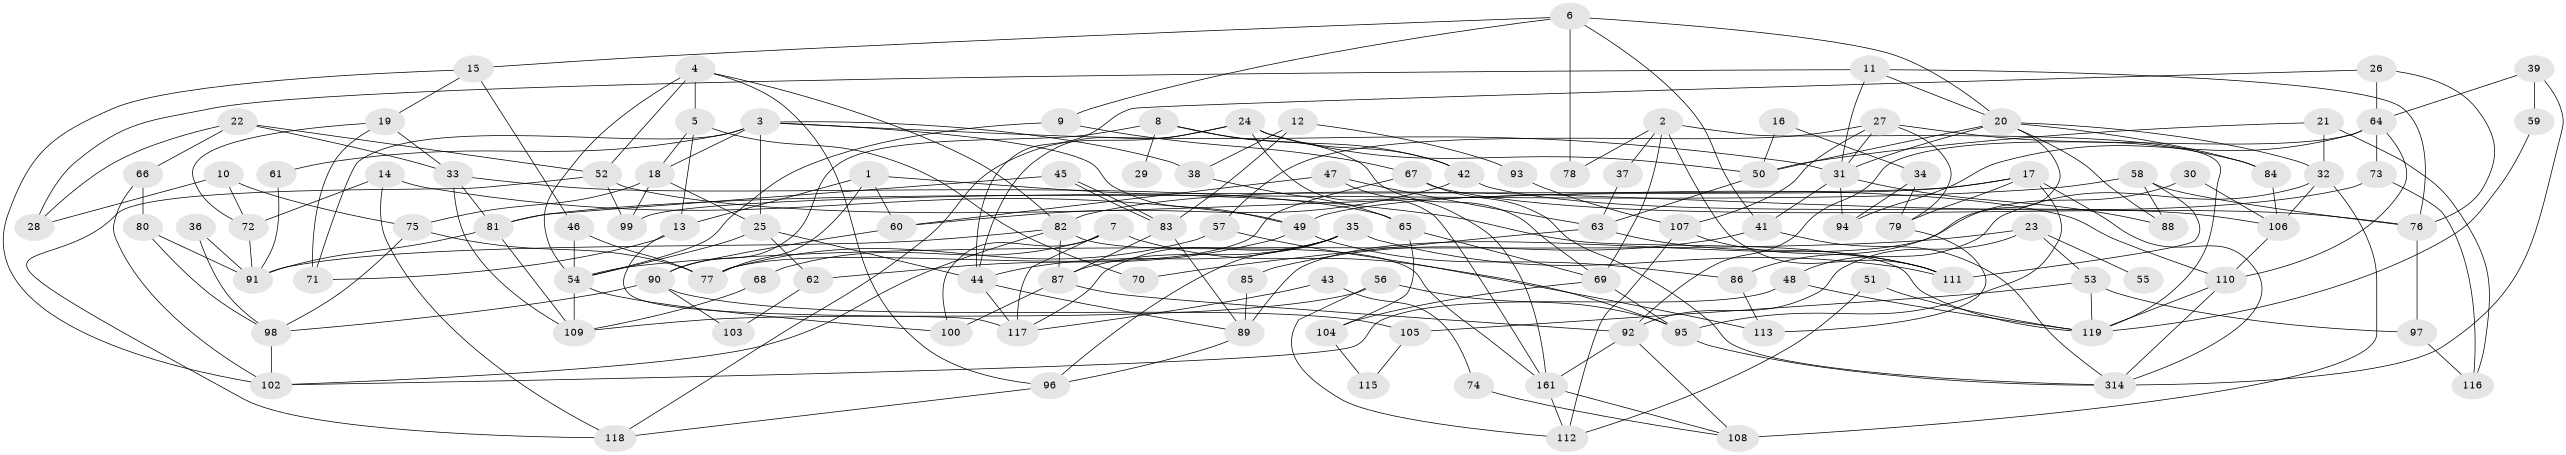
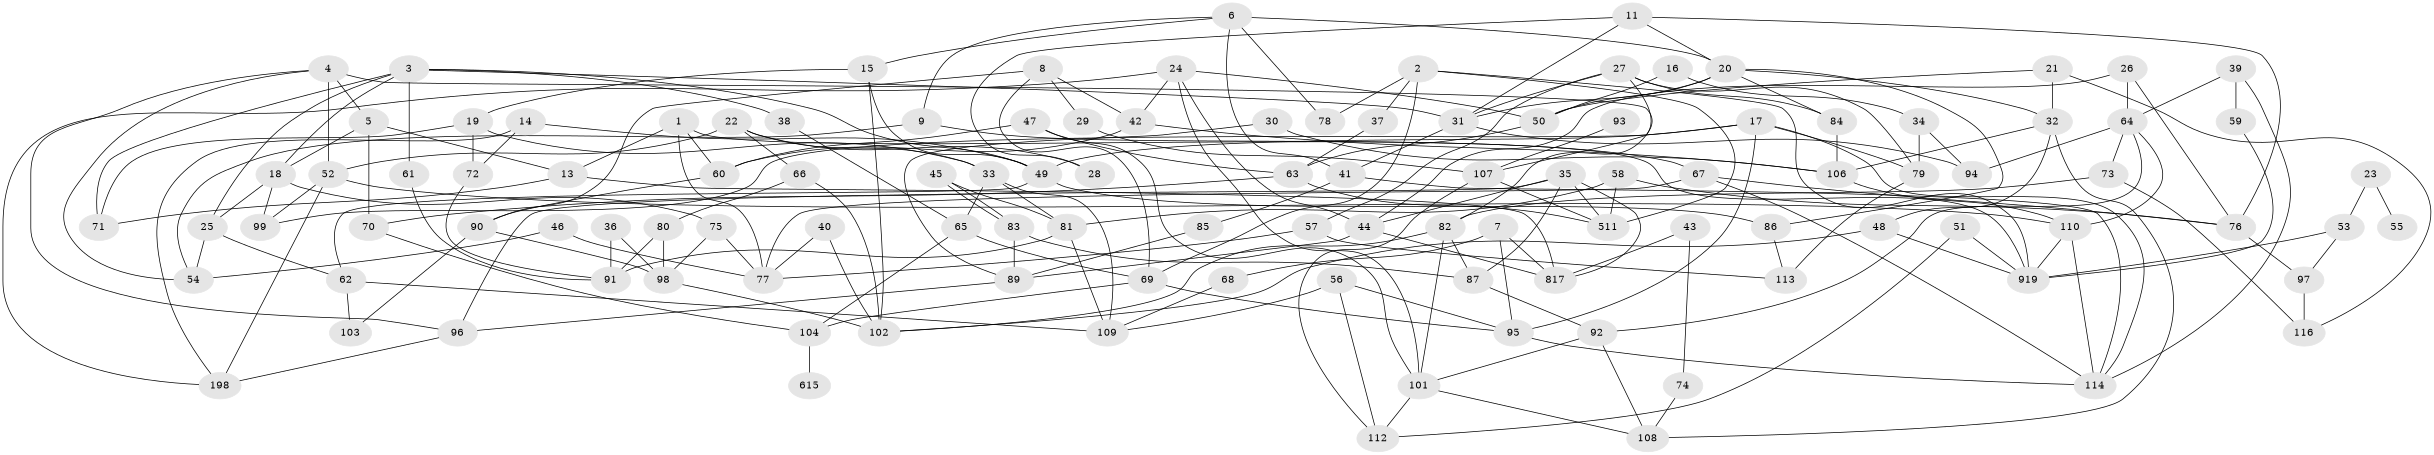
node "12": removed
edge "15" -- "46": now "15" -- "49"
edge "29" -- "107": added
node "10": removed
node "40": added
node "88": removed
edge "82" -- "91": removed
edge "23" -- "54": removed
edge "25" -- "44": removed
node "111": label "111" -> "511"
edge "23" -- "92": removed
edge "70" -- "104": added
edge "54" -- "109": now "62" -- "109"
node "100": removed
node "117": label "117" -> "817"
node "105": removed
node "119": label "119" -> "919"
node "115": label "115" -> "615"
node "161": label "161" -> "101"
node "314": label "314" -> "114"
node "118": label "118" -> "198"
